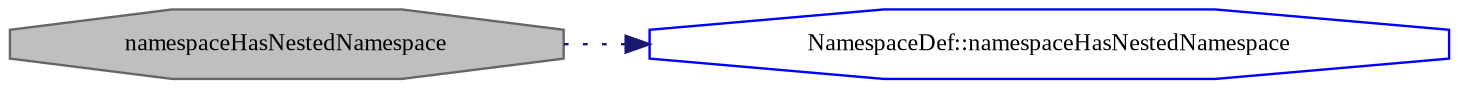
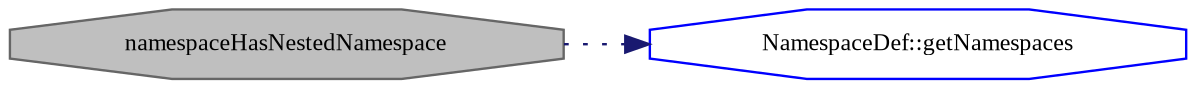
node "NamespaceDef::namespaceHasNestedNamespace": label "NamespaceDef::namespaceHasNestedNamespace" -> "NamespaceDef::getNamespaces"
